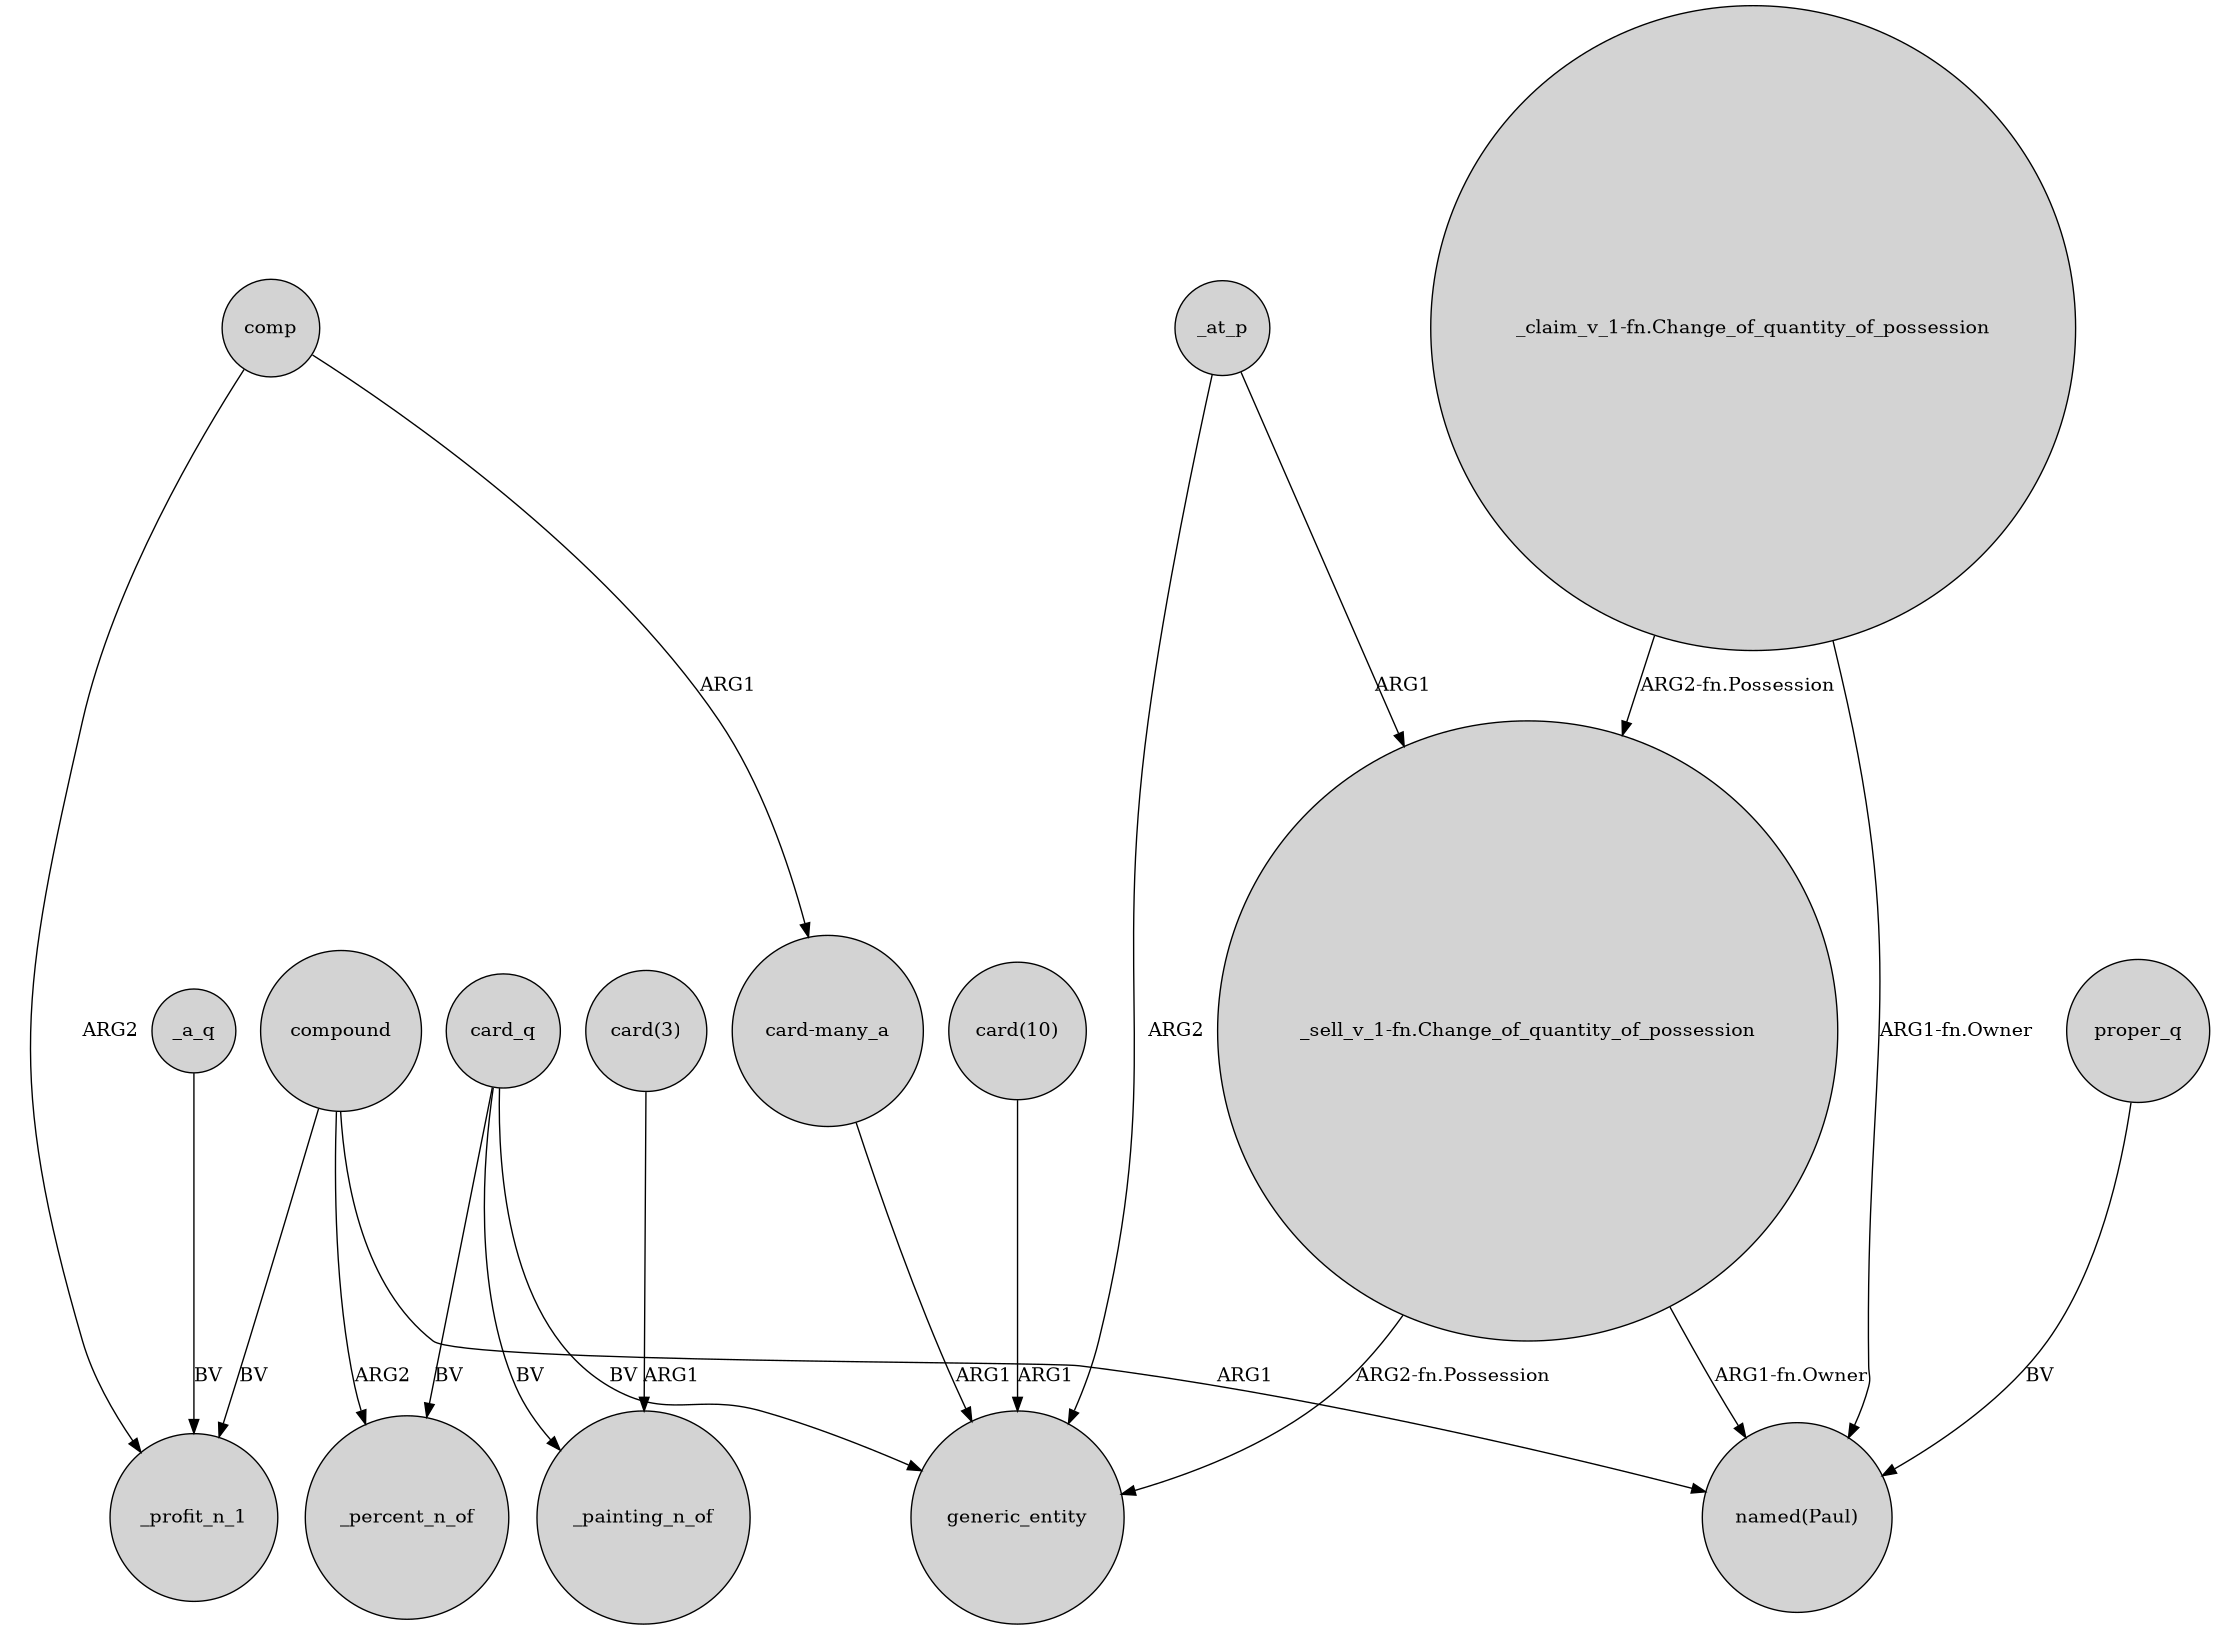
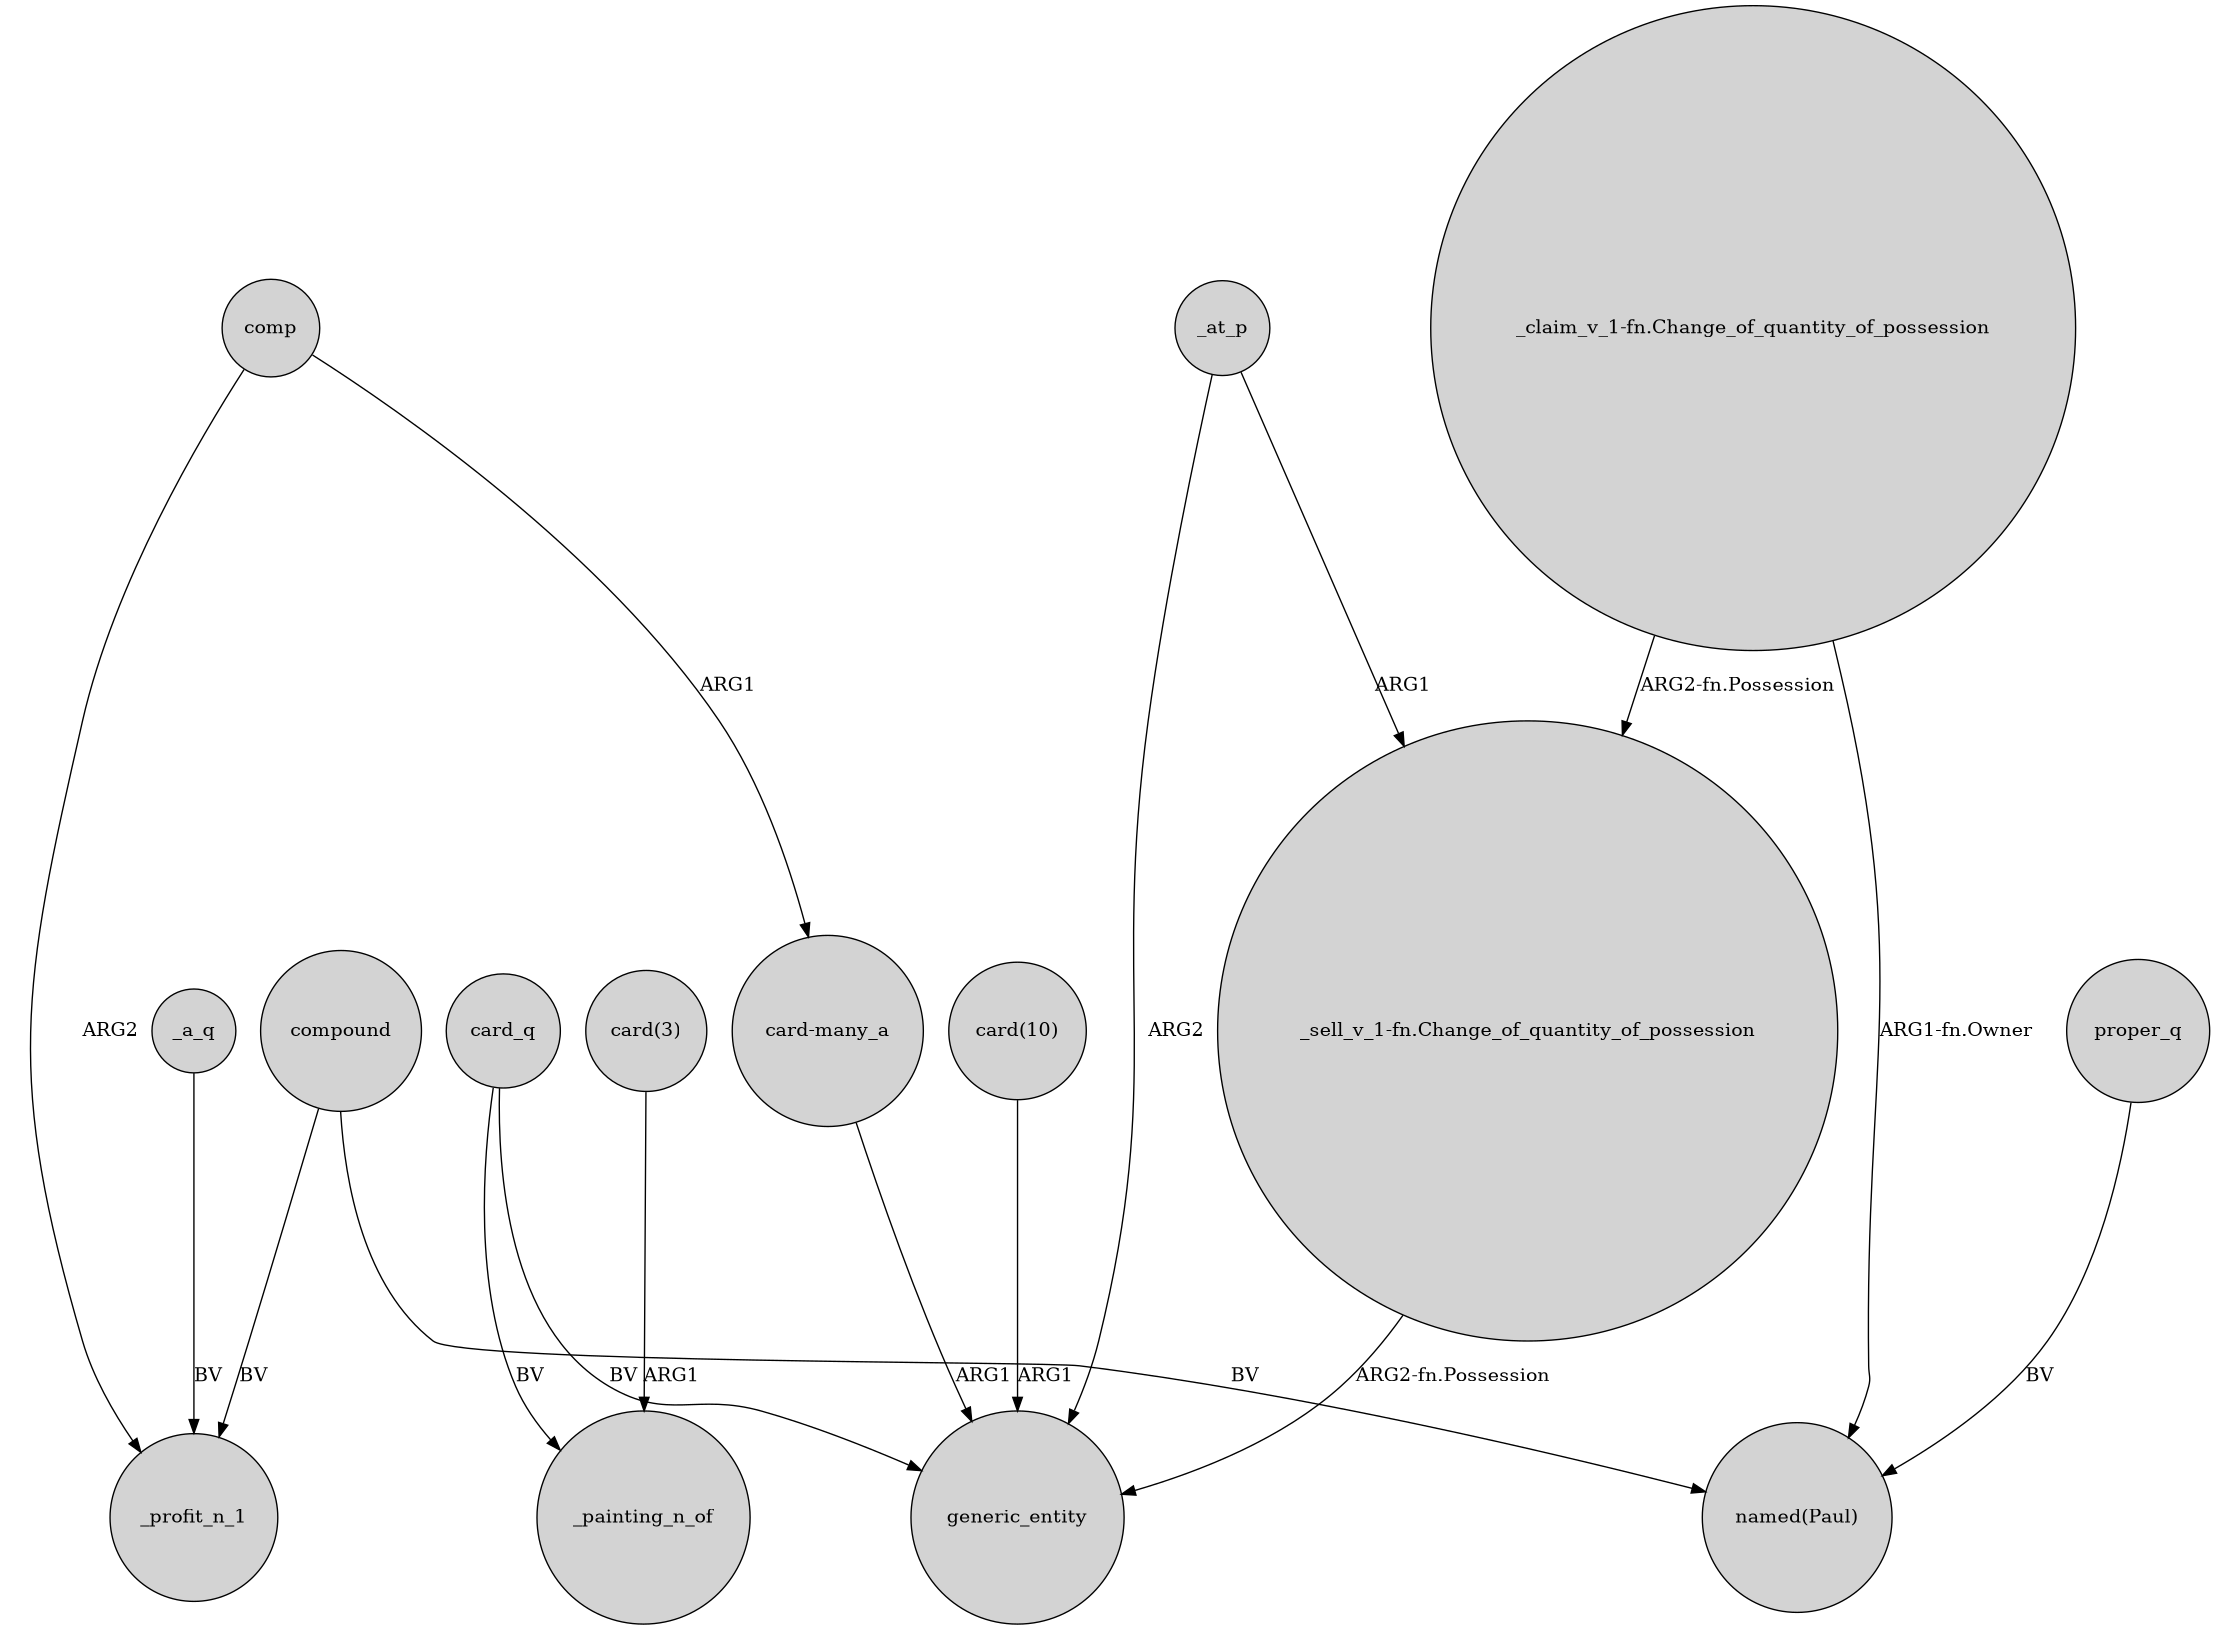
edge "_sell_v_1-fn.Change_of_quantity_of_possession" -> "named(Paul)": removed, label "ARG1-fn.Owner"
edge "compound" -> "named(Paul)": label "ARG1" -> "BV"
node "_percent_n_of": removed
